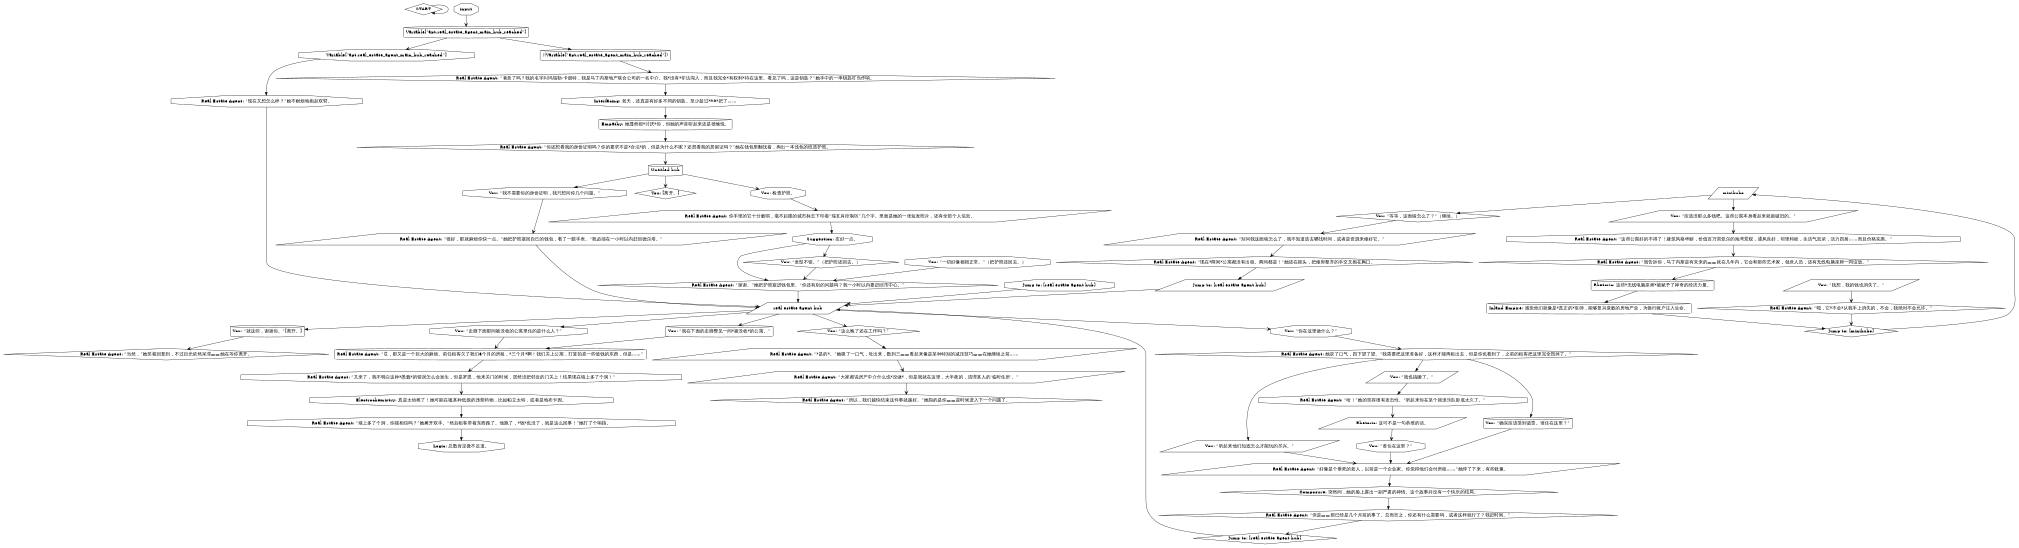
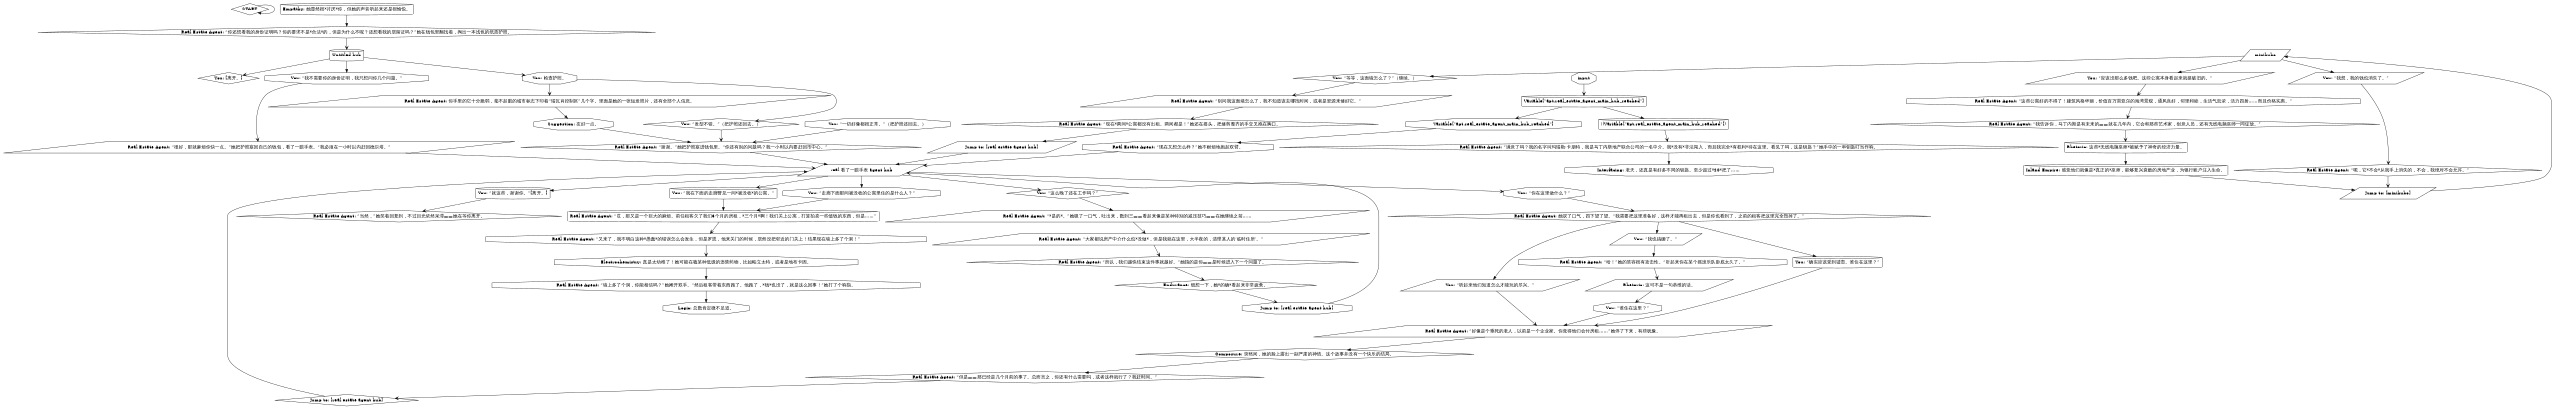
edge "minihubo" -> "You: “我想，我的钱也消失了。”": added
edge "Interfacing: 老天，还真是有好多不同的钥匙。至少超过*20*把了……" -> "Empathy: 她显然很*讨厌*你，但她的声音听起来还是很愉悦。": removed
edge "Suggestion: 友好一点。" -> "You: “发型不错。”（把护照还回去。）": now "You: 检查护照。" -> "You: “发型不错。”（把护照还回去。）"
node "Endurance: 细想一下，她*的确*看起来非常疲惫。": added
node "real estate agent hub": label "real estate agent hub" -> "real 看了一眼手表 agent hub"
node "Jump to: [minihubo]": shape diamond -> parallelogram
